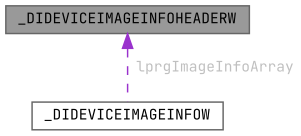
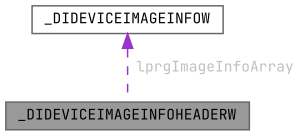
edge "_DIDEVICEIMAGEINFOW" -> "_DIDEVICEIMAGEINFOHEADERW": reversed
